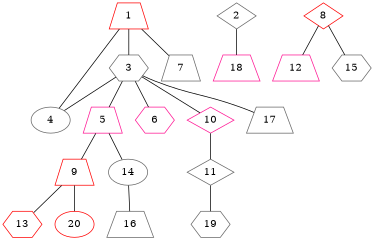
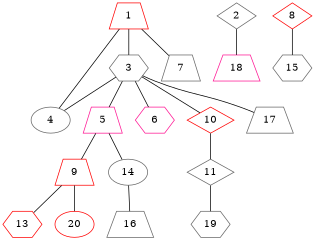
node "12": removed
node "10": color deeppink -> red
